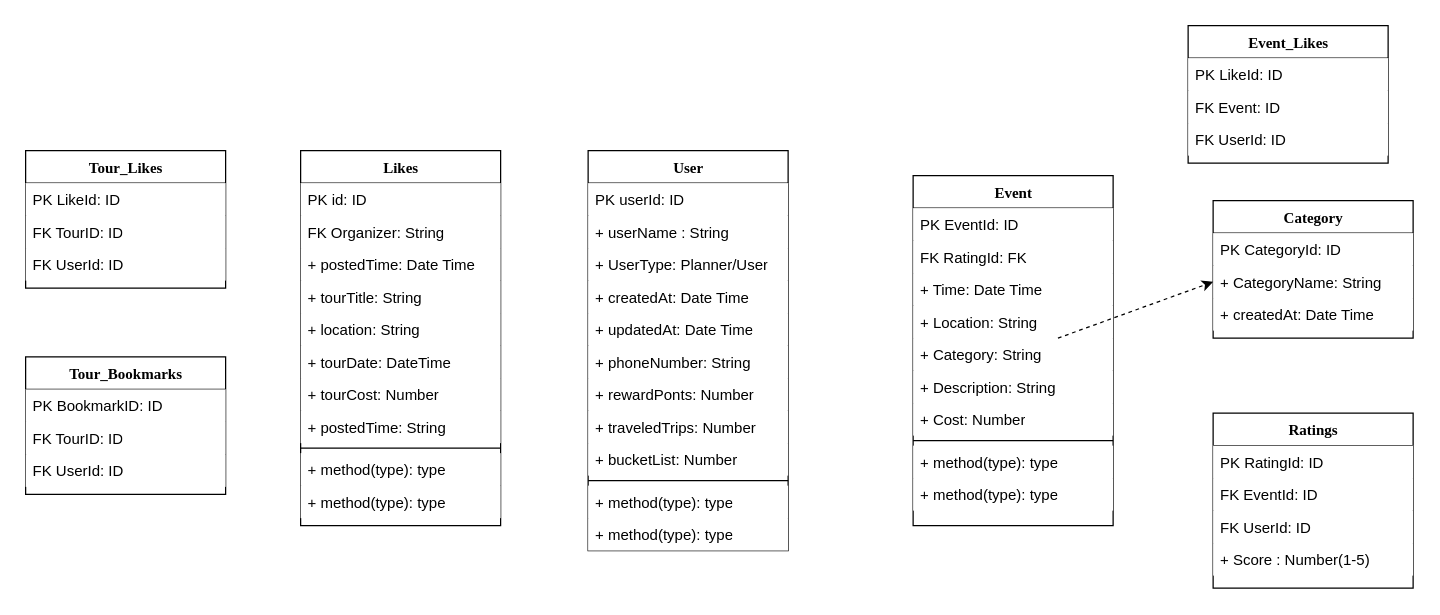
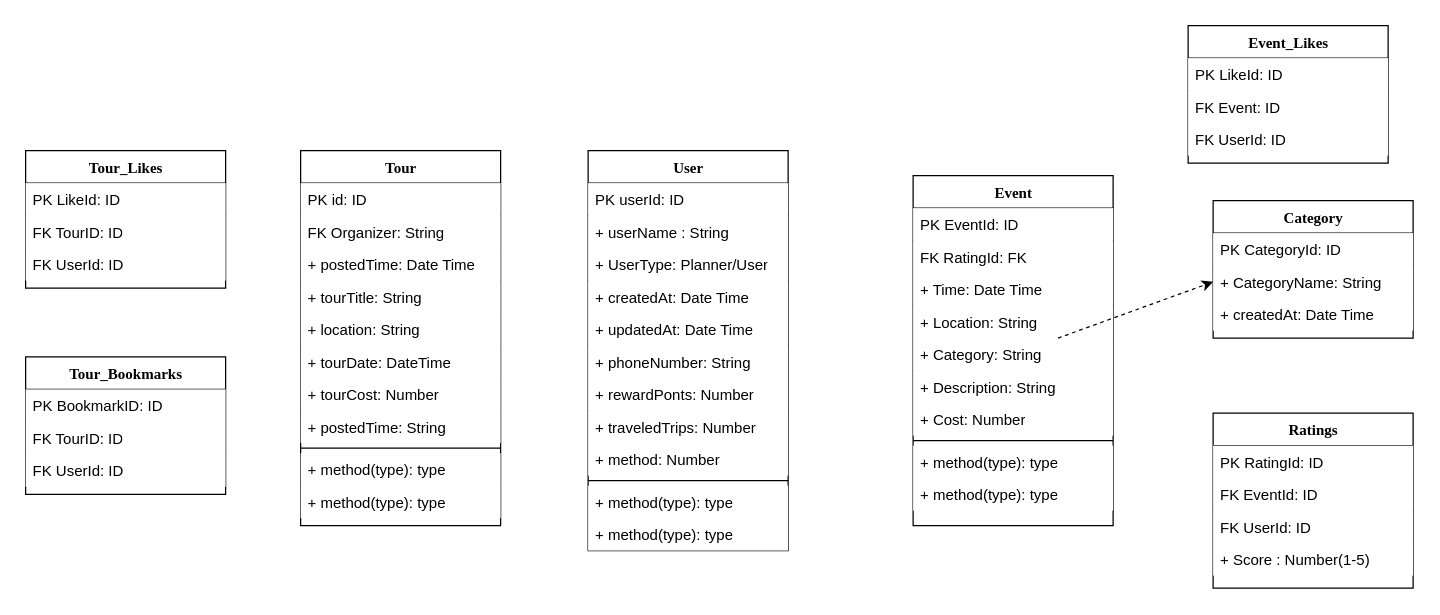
node "Likes": label "Likes" -> "Tour"
node "+ bucketList: Number": label "+ bucketList: Number" -> "+ method: Number"
